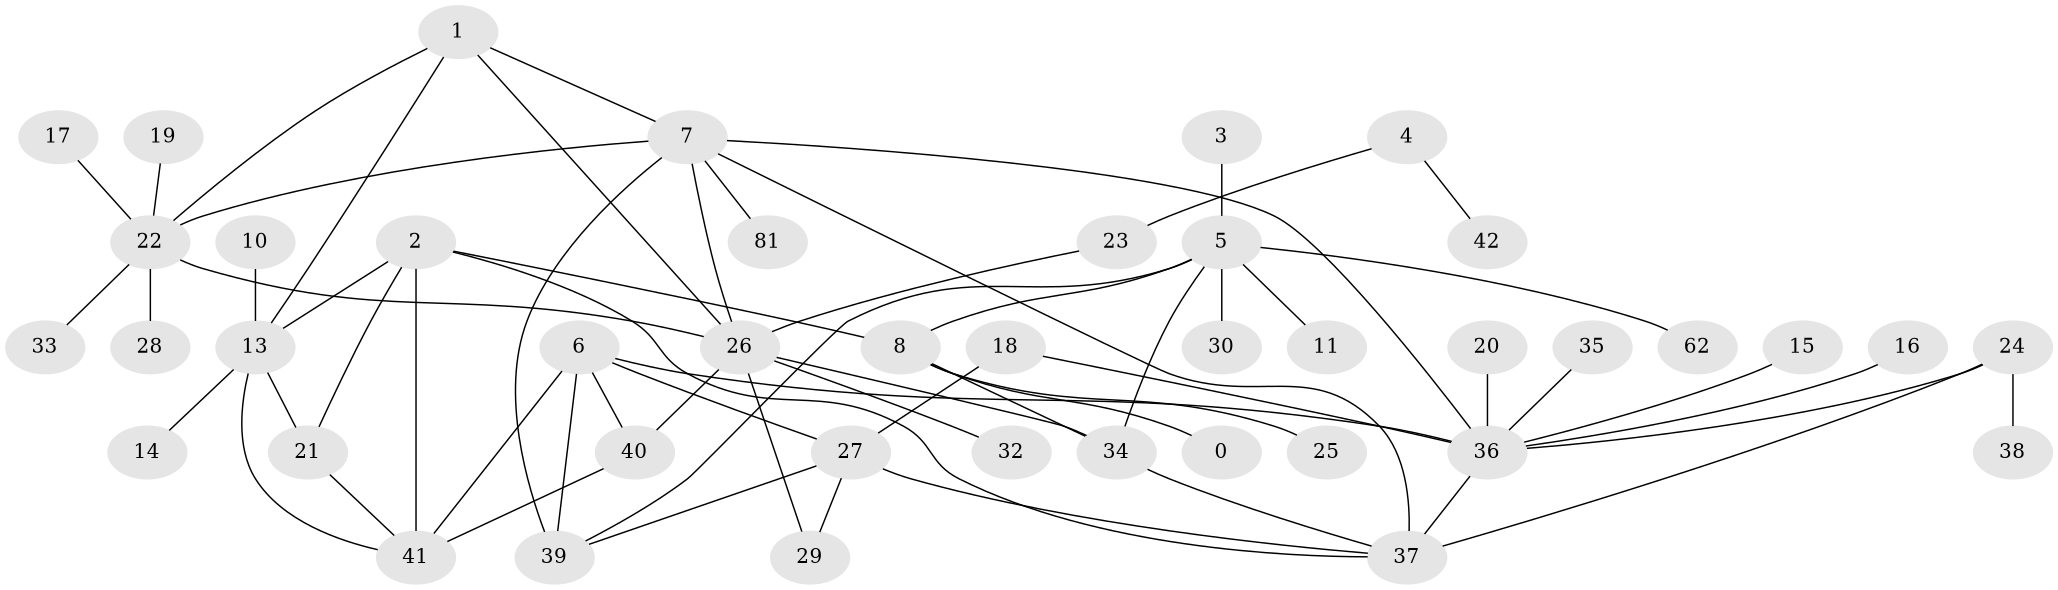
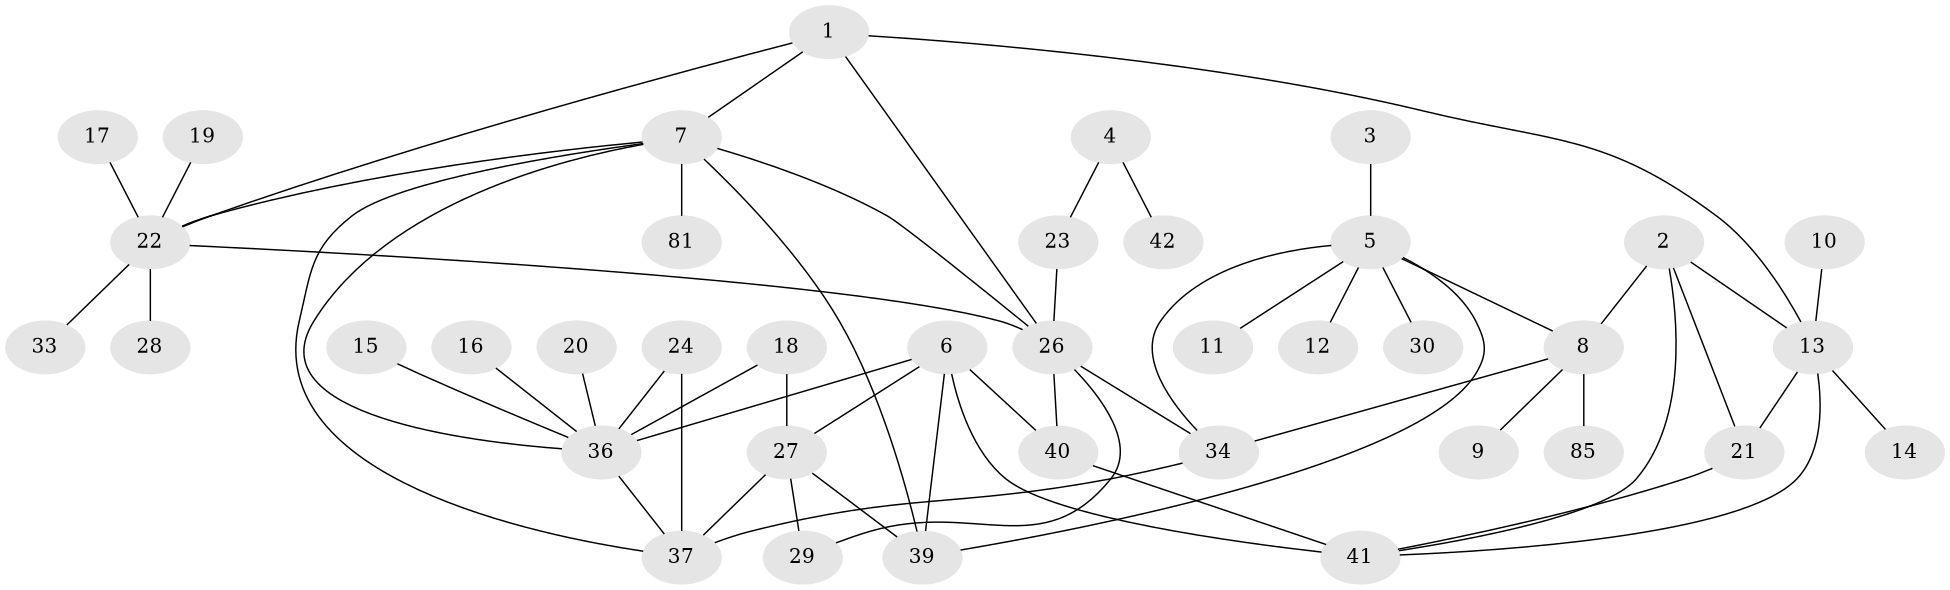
node "35": removed
node "62": label "62" -> "12"
edge "2" -- "37": removed
node "32": removed
node "0": label "0" -> "9"
node "25": label "25" -> "85"
node "38": removed
